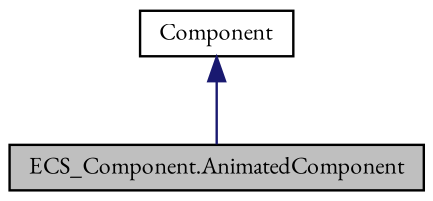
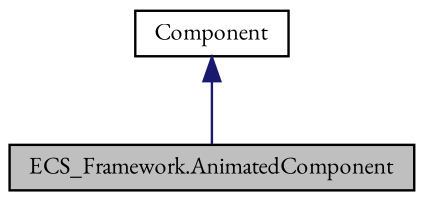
node "ECS_Component.AnimatedComponent": label "ECS_Component.AnimatedComponent" -> "ECS_Framework.AnimatedComponent"
